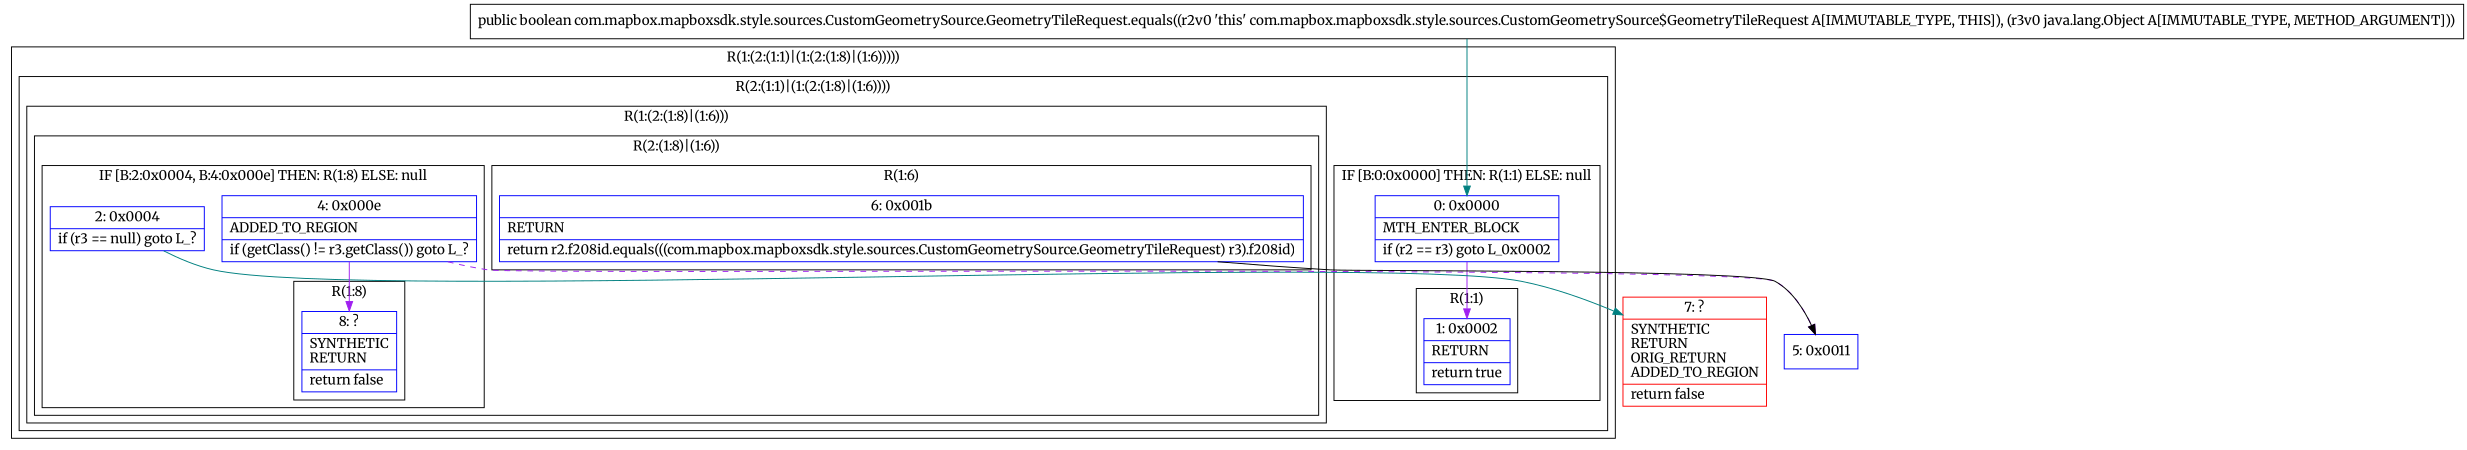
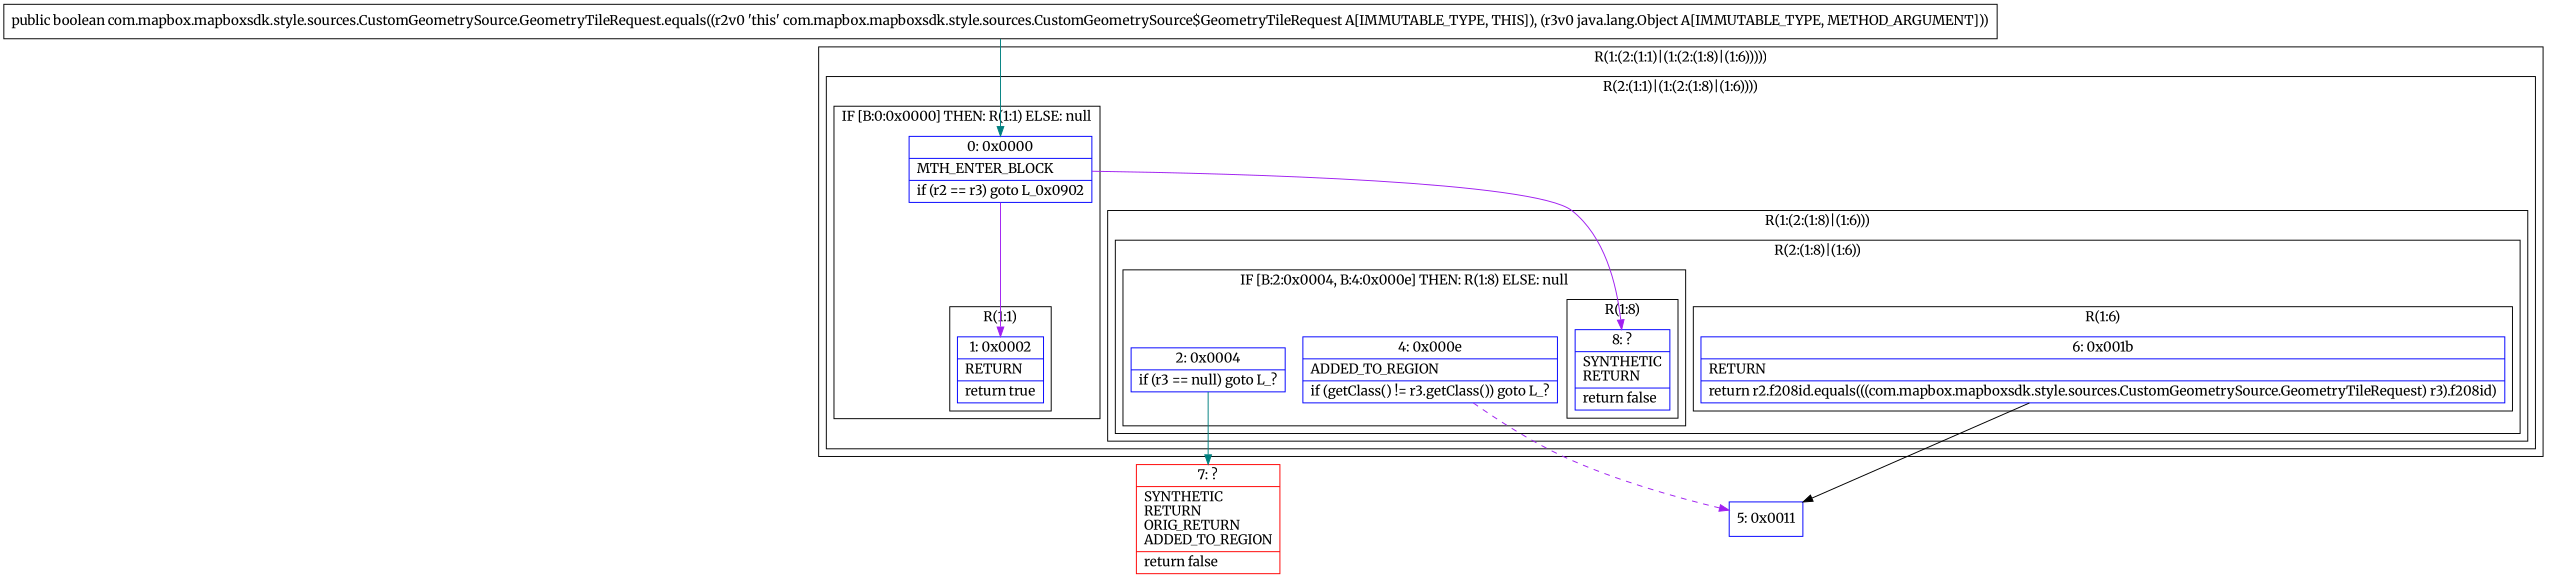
node "0: 0x0000": text "if (r2 == r3) goto L_0x0002" -> "if (r2 == r3) goto L_0x0902"
edge "4: 0x000e" -> "8: ?": now "0: 0x0000" -> "8: ?"
